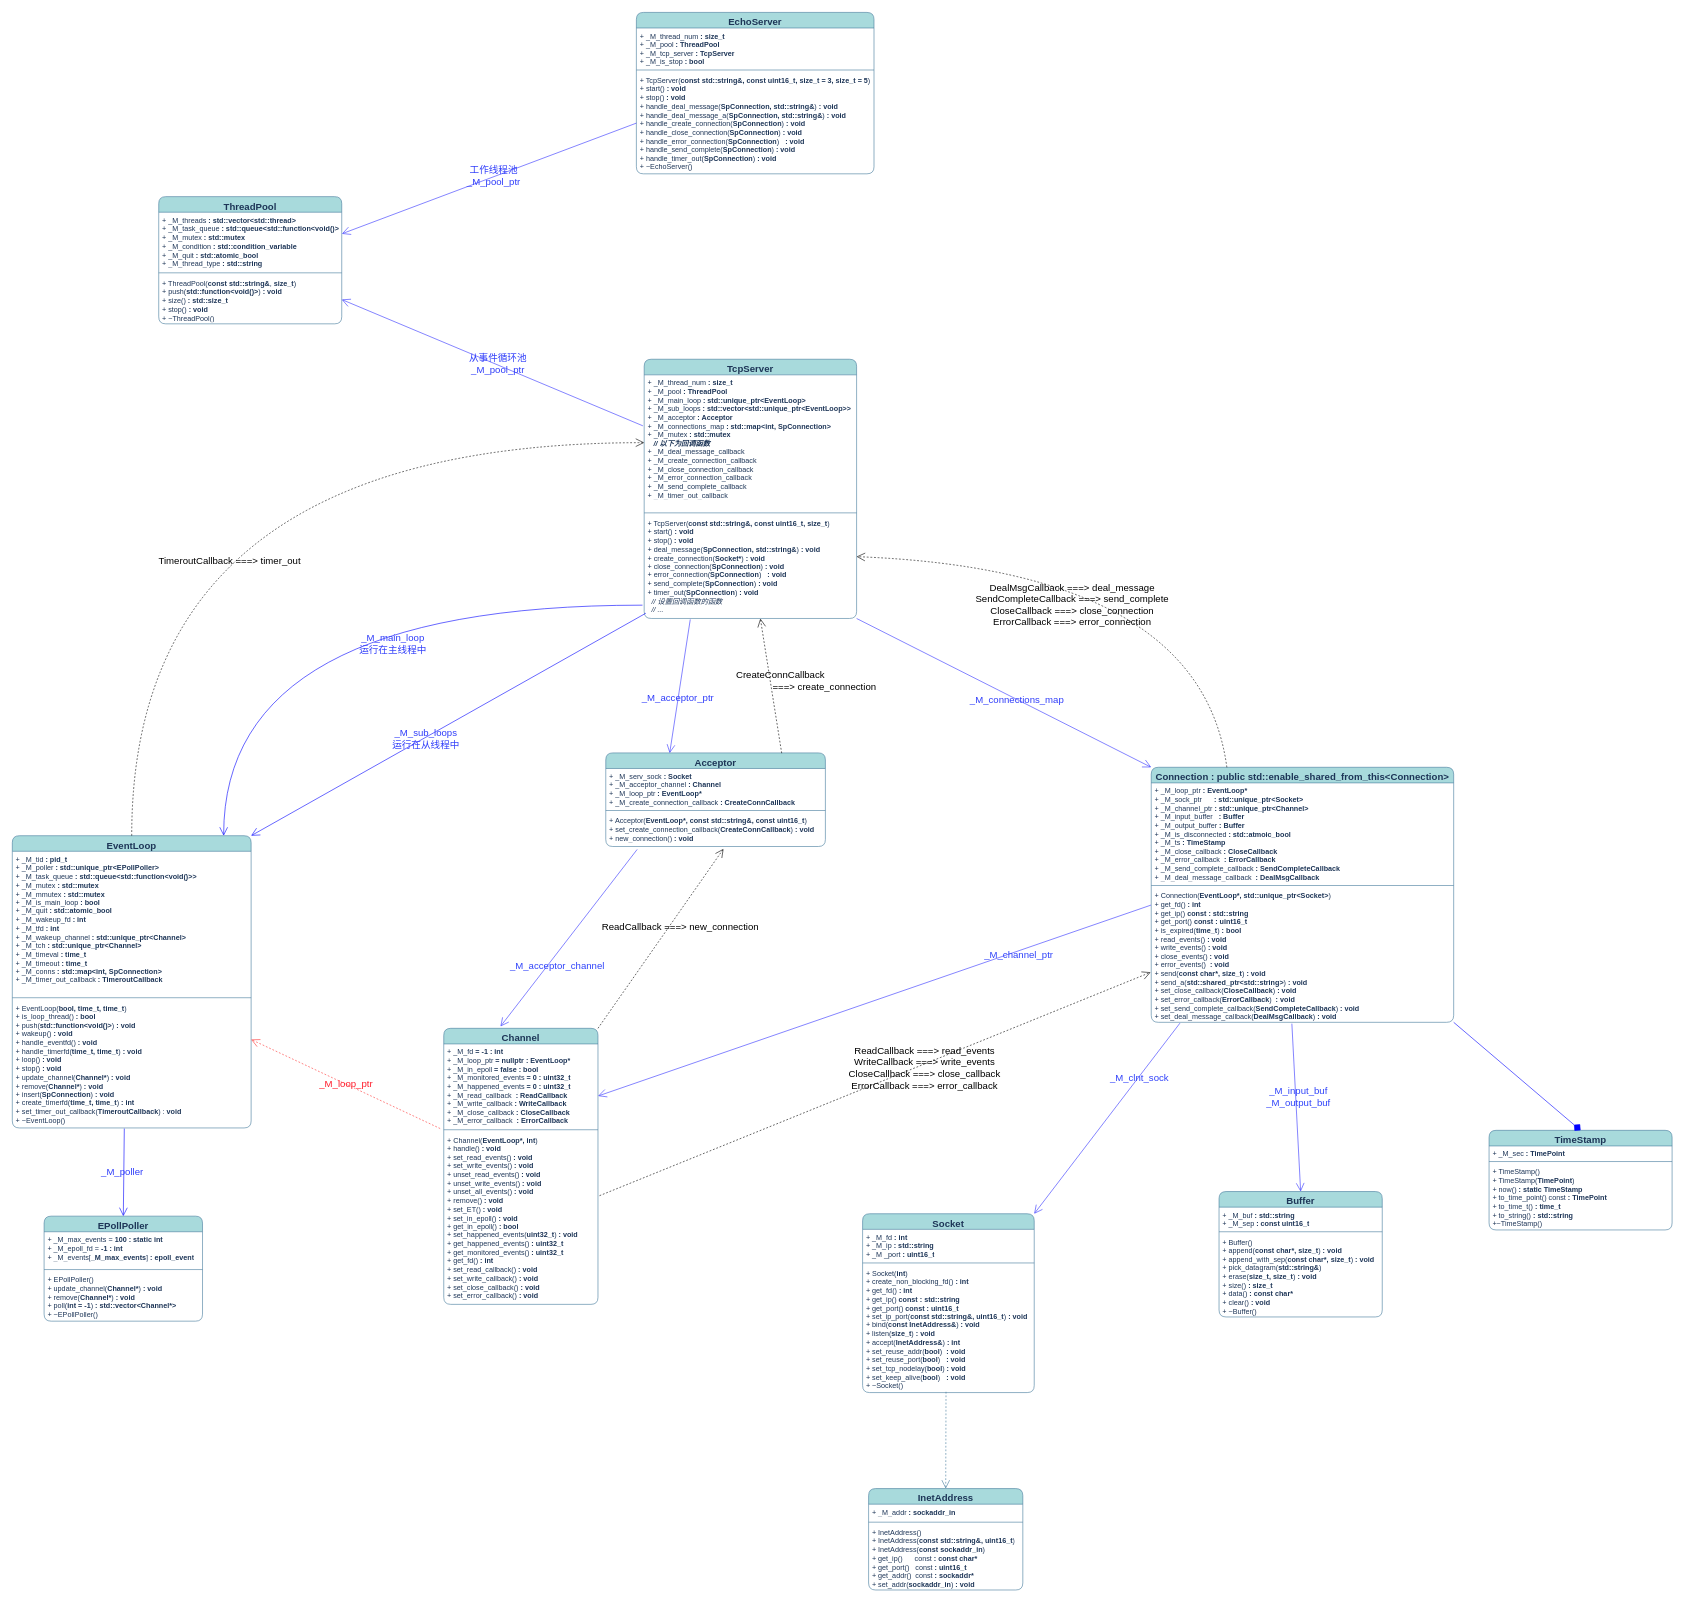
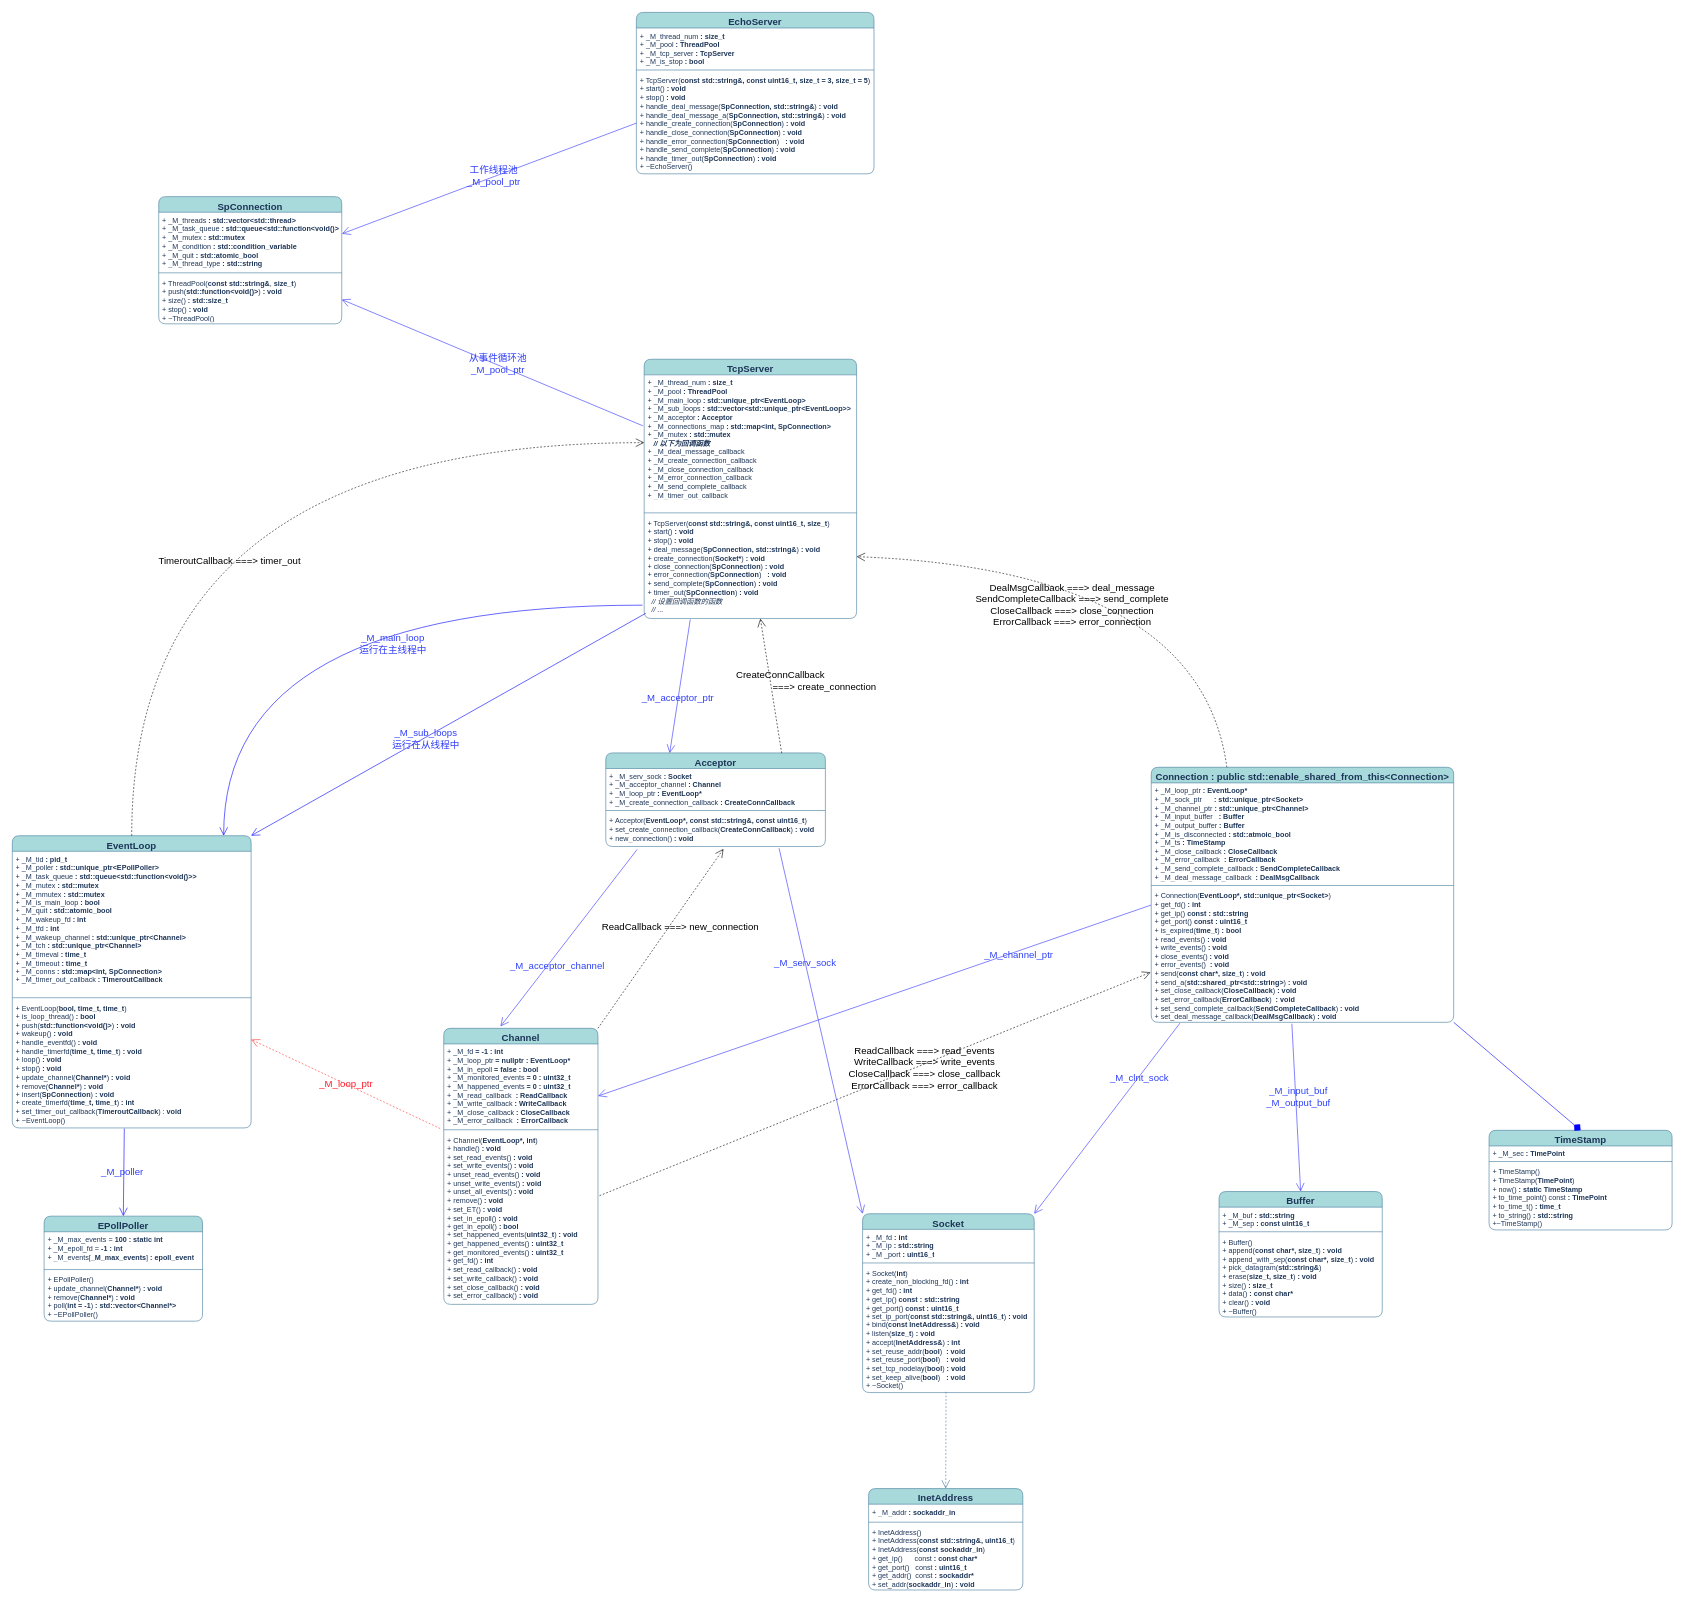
node "ThreadPool": label "ThreadPool" -> "SpConnection"
edge "TcpServer" -> "Connection : public std::enable_shared_from_this<Connection>": removed, label "_M_connections_map"
edge "+ Acceptor(EventLoop*, const std::string&, const uint16_t) + set_create_connection_callback(CreateConnCallback) : void + new_connection() : void" -> "Socket": added, label "_M_serv_sock"
